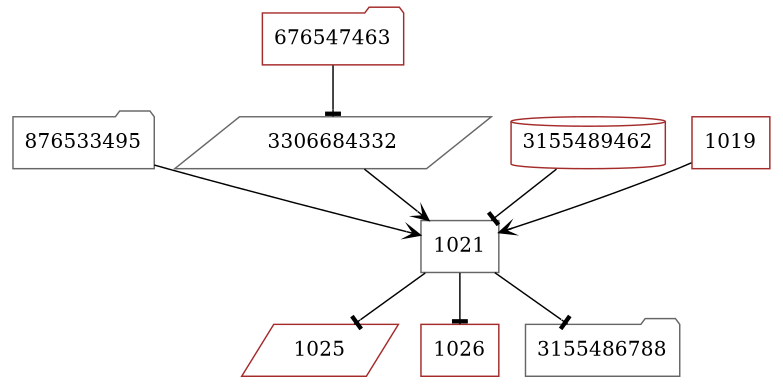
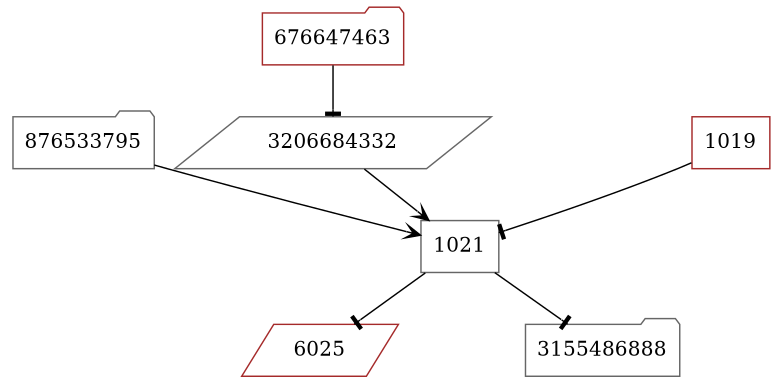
node "676547463": label "676547463" -> "676647463"
node "876533495": label "876533495" -> "876533795"
node "3306684332": label "3306684332" -> "3206684332"
node "3155489462": removed
edge "1019" -> "1021": arrowhead vee -> tee
node "1025": label "1025" -> "6025"
node "1026": removed
node "3155486788": label "3155486788" -> "3155486888"
